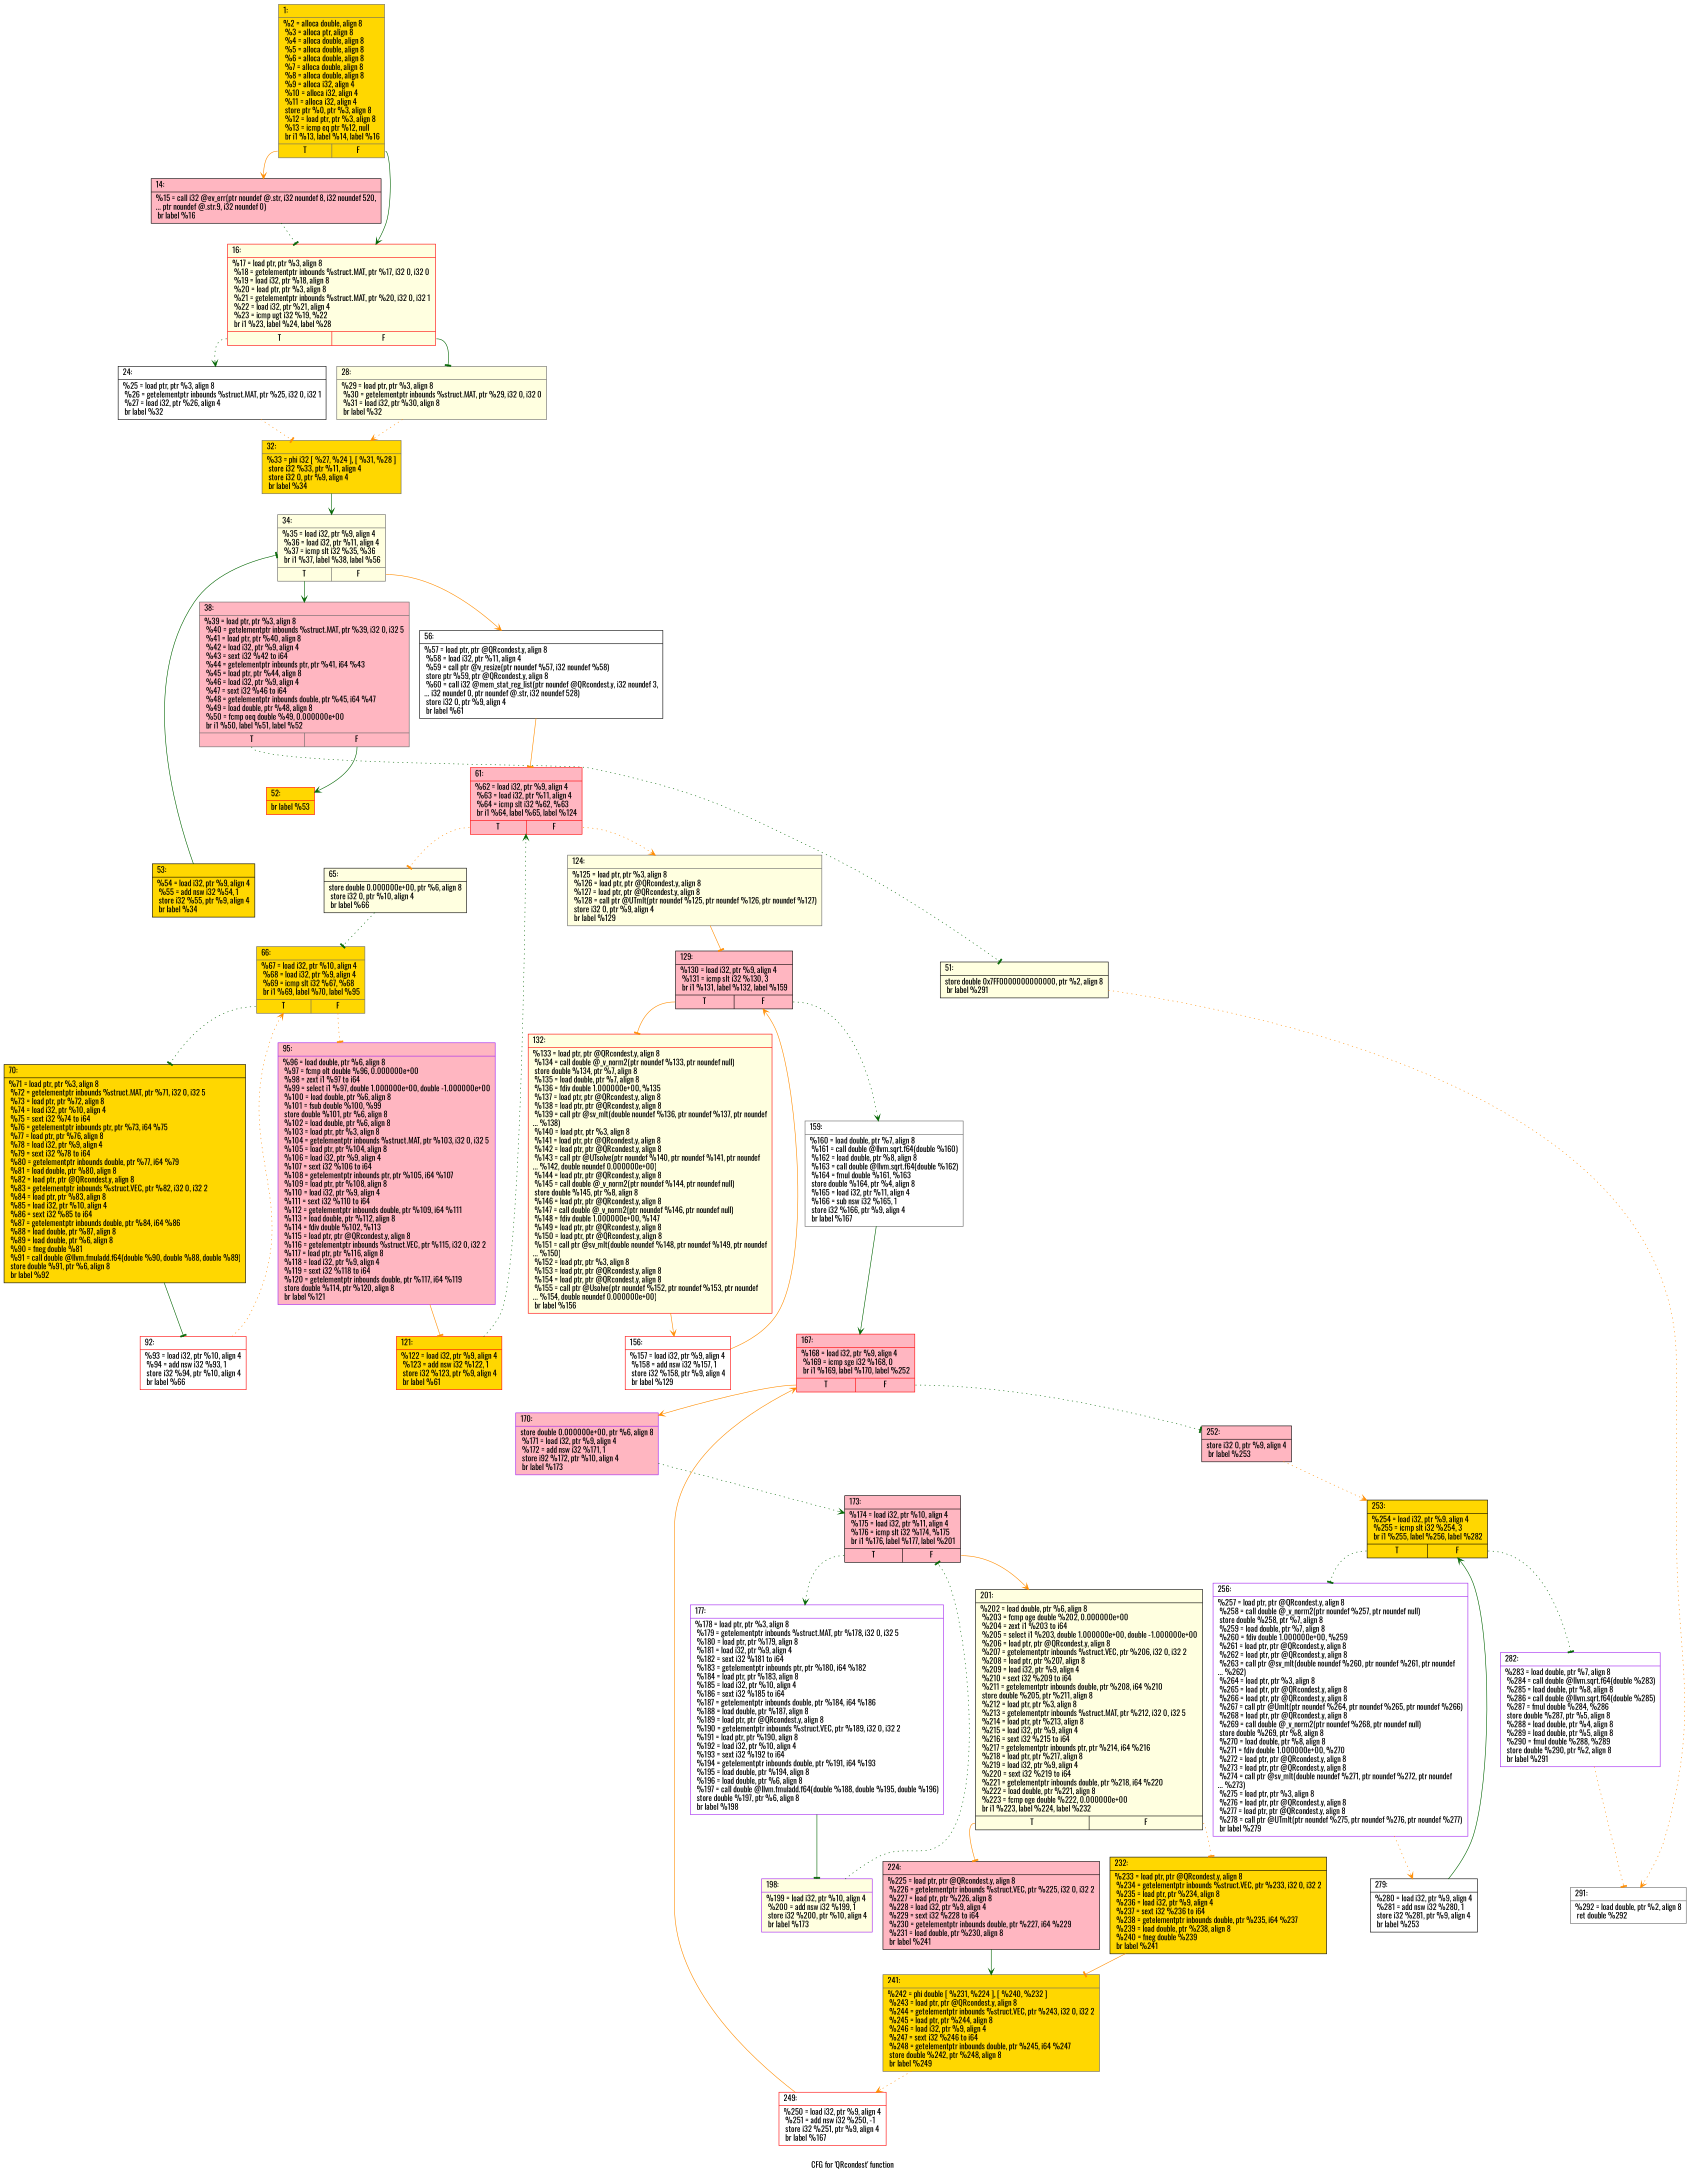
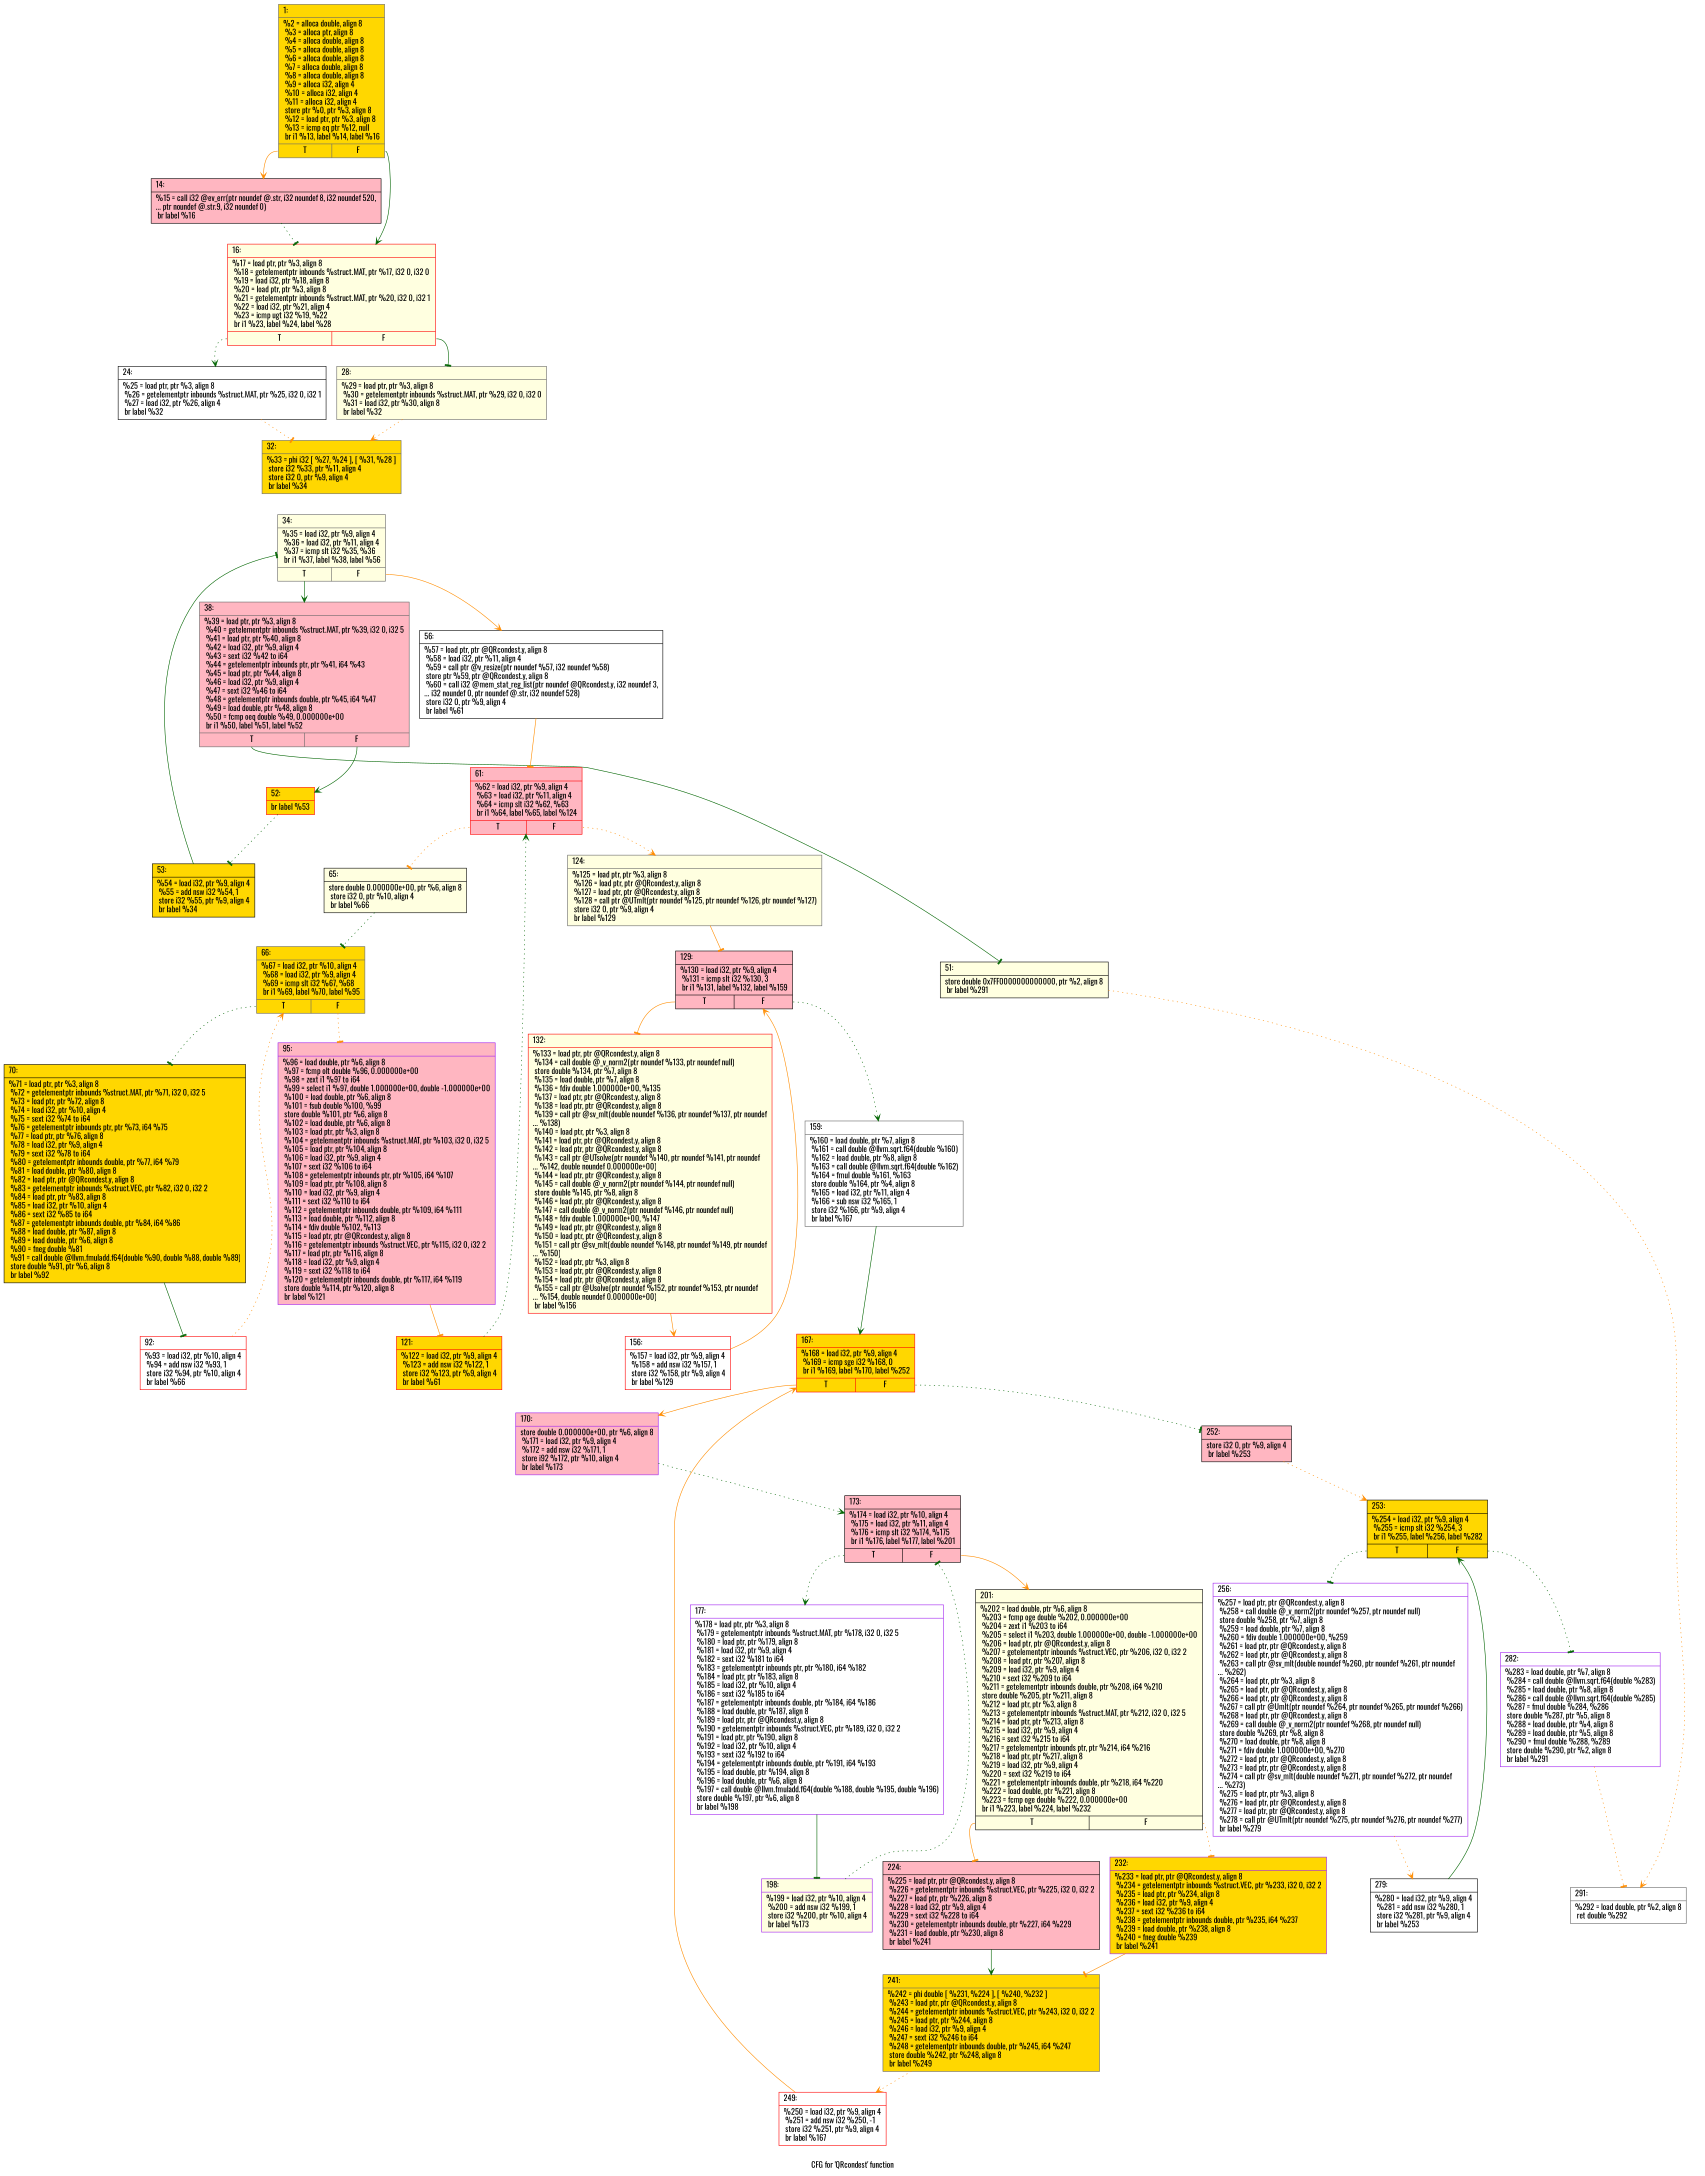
edge "32:" -> "34:": removed
edge "38:" -> "51:": style dotted -> solid
edge "52:" -> "53:": added
node "167:": fillcolor lightpink -> gold
node "232:": color black -> purple
